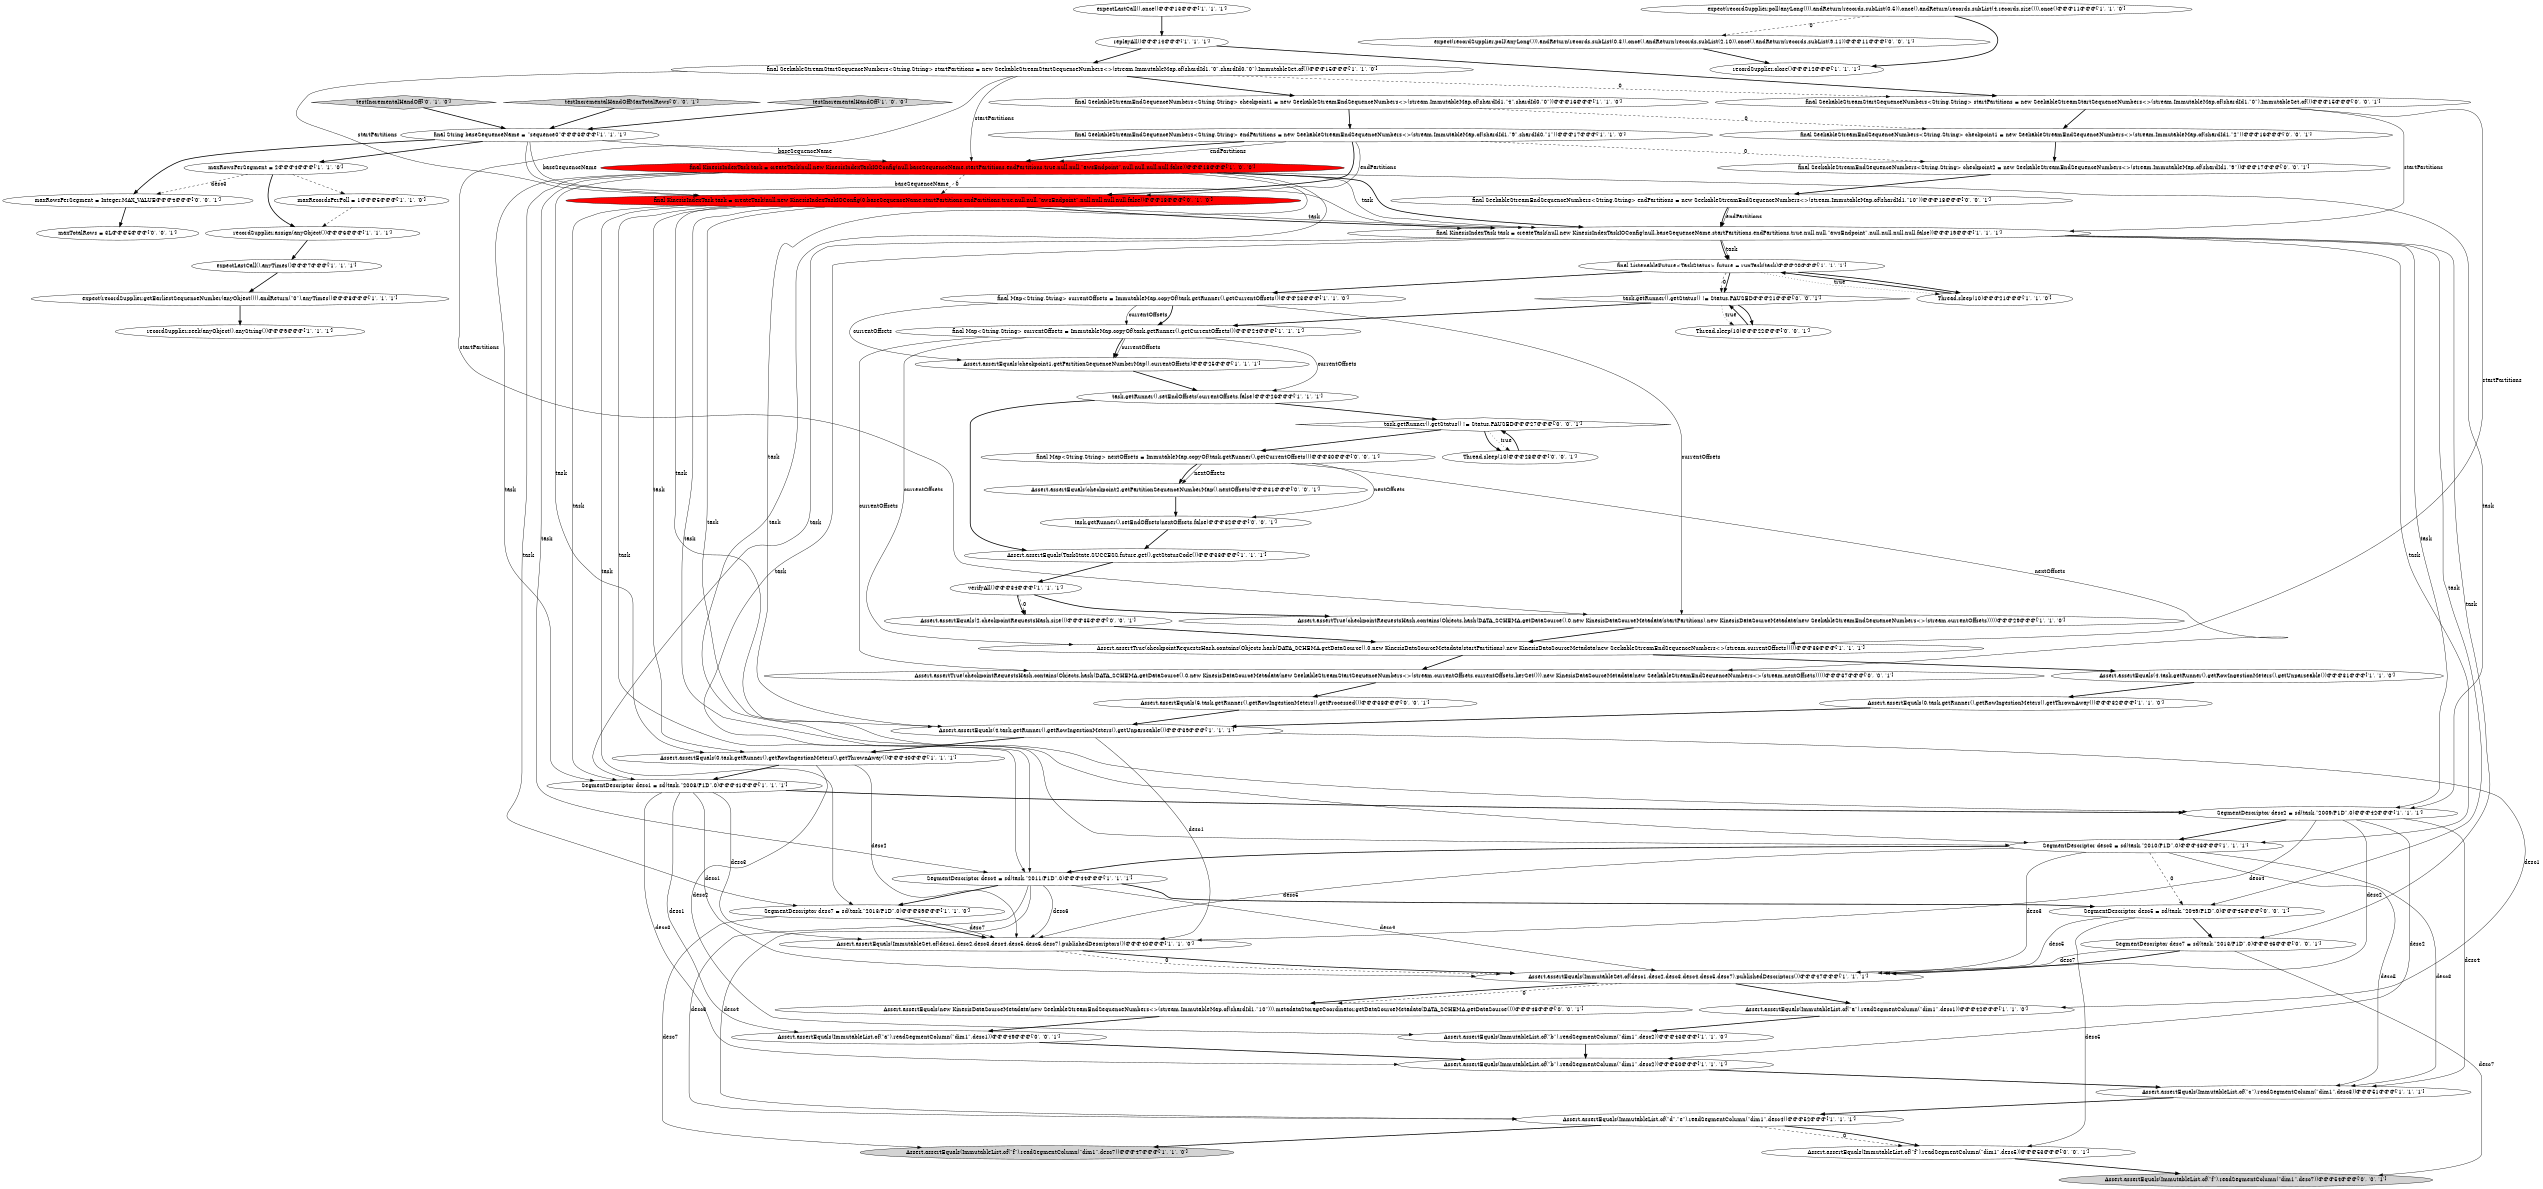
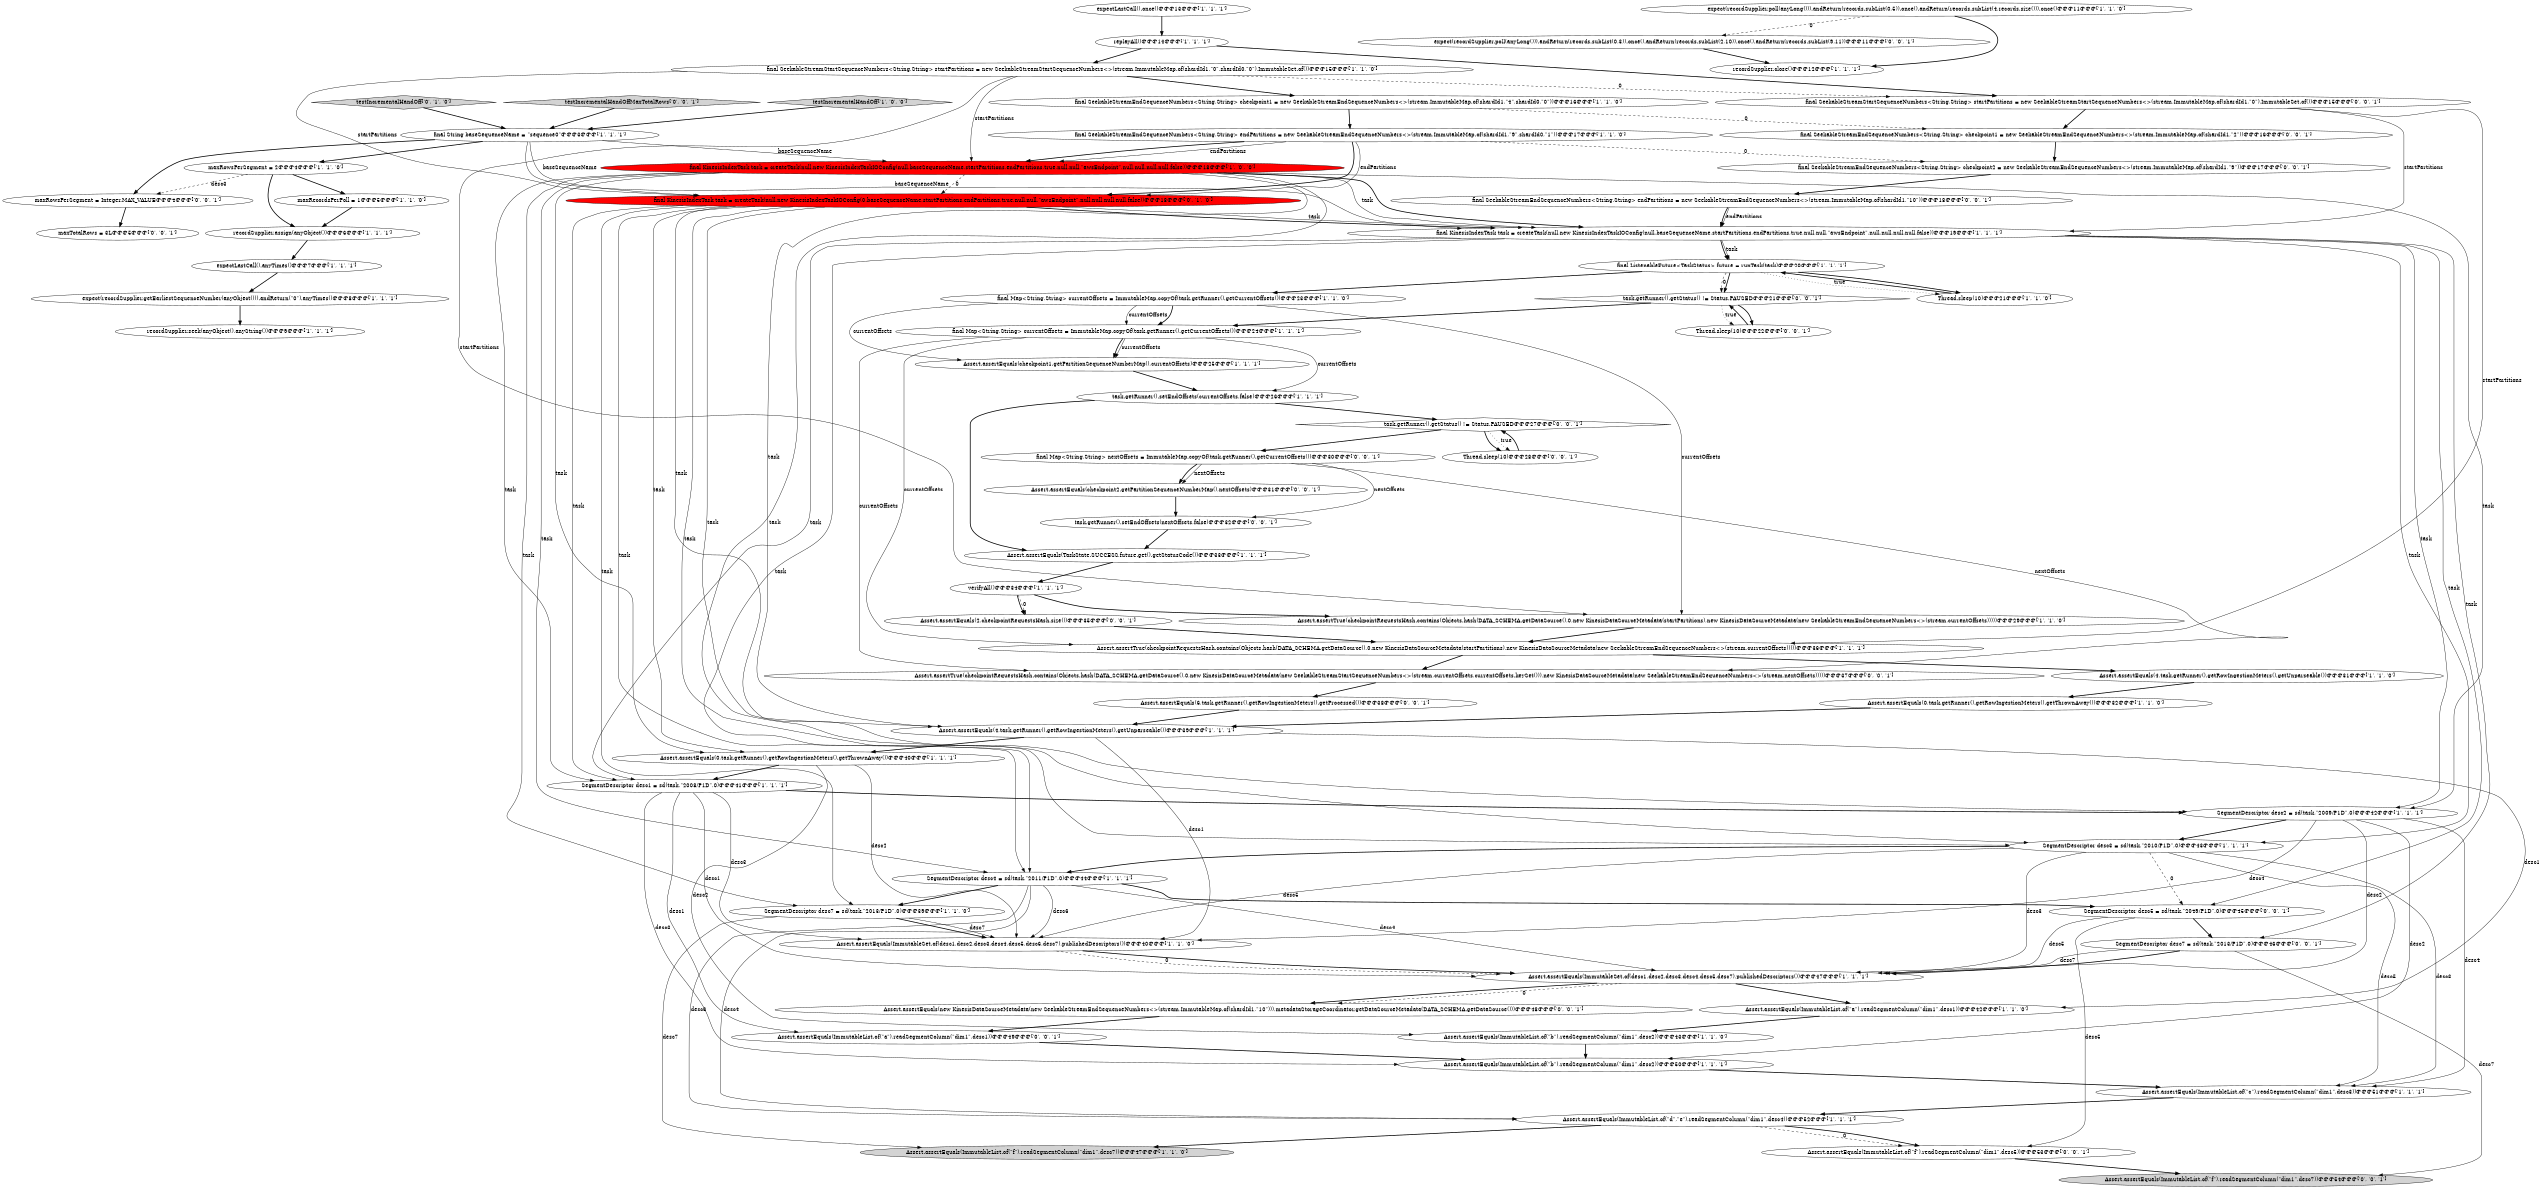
edge "maxRowsPerSegment = 2@@@4@@@['1', '1', '0']" -> "maxRecordsPerPoll = 1@@@5@@@['1', '1', '0']": style dashed -> bold
edge "maxRecordsPerPoll = 1@@@5@@@['1', '1', '0']" -> "recordSupplier.assign(anyObject())@@@6@@@['1', '1', '1']": style dashed -> bold
